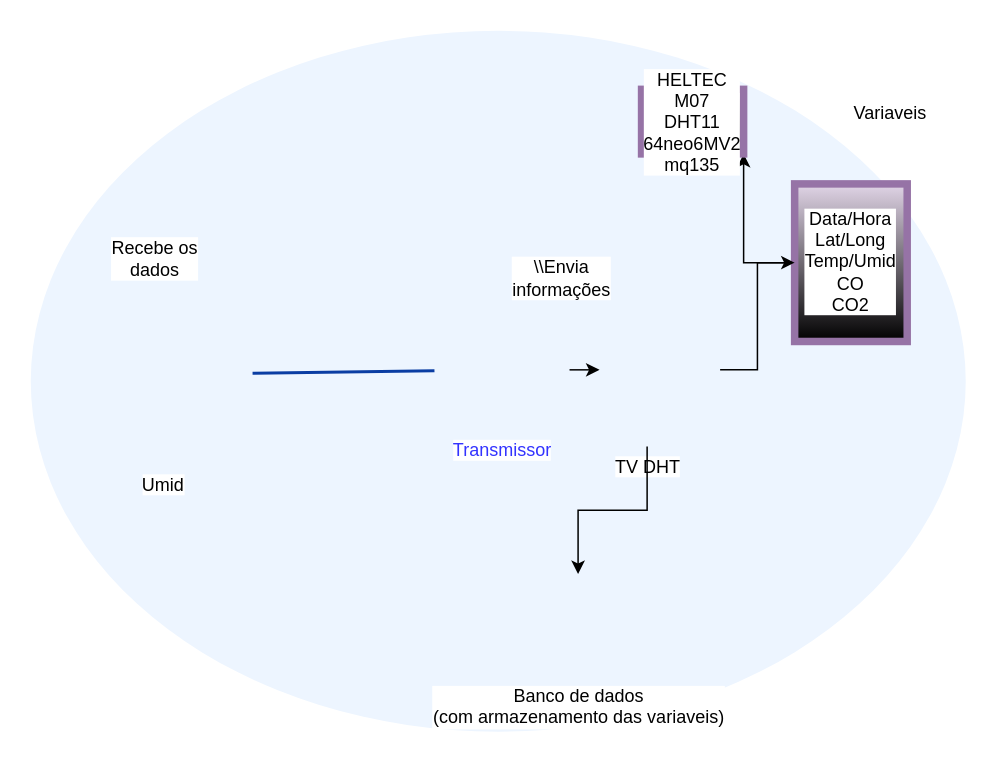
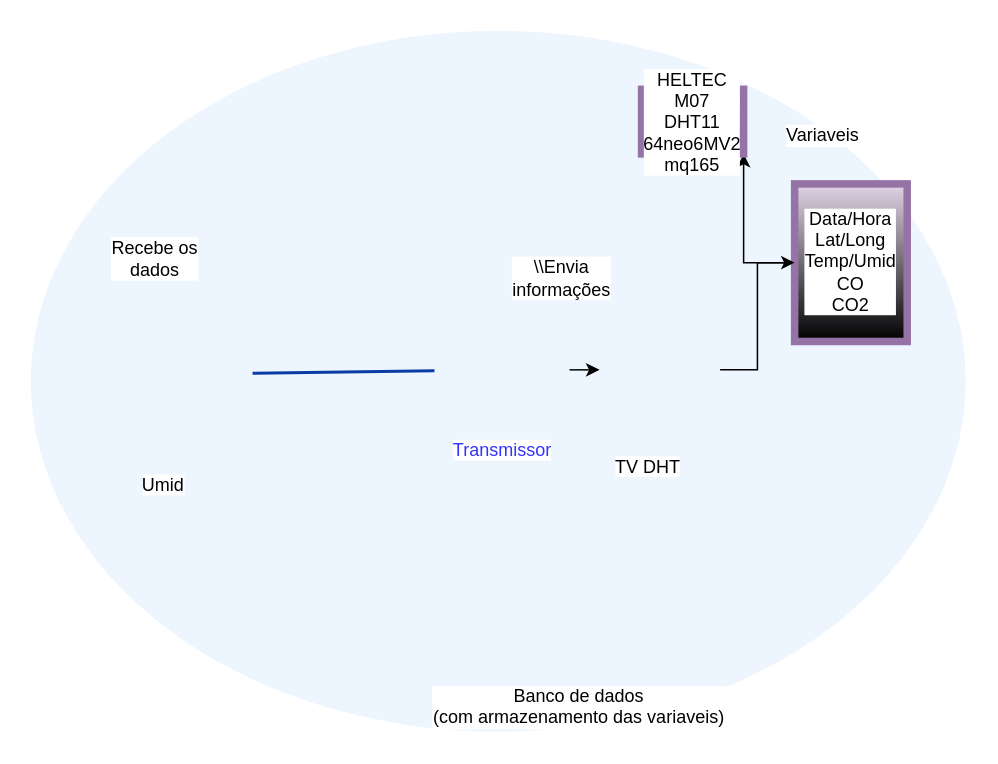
node "Variaveis": moved (890, 113) -> (823, 136)
node "HELTEC M07 DHT11 64neo6MV2 mq135": label "HELTEC M07 DHT11 64neo6MV2 mq135" -> "HELTEC M07 DHT11 64neo6MV2 mq165"
edge "TV DHT" -> "Banco de dados (com armazenamento das variaveis)": removed
